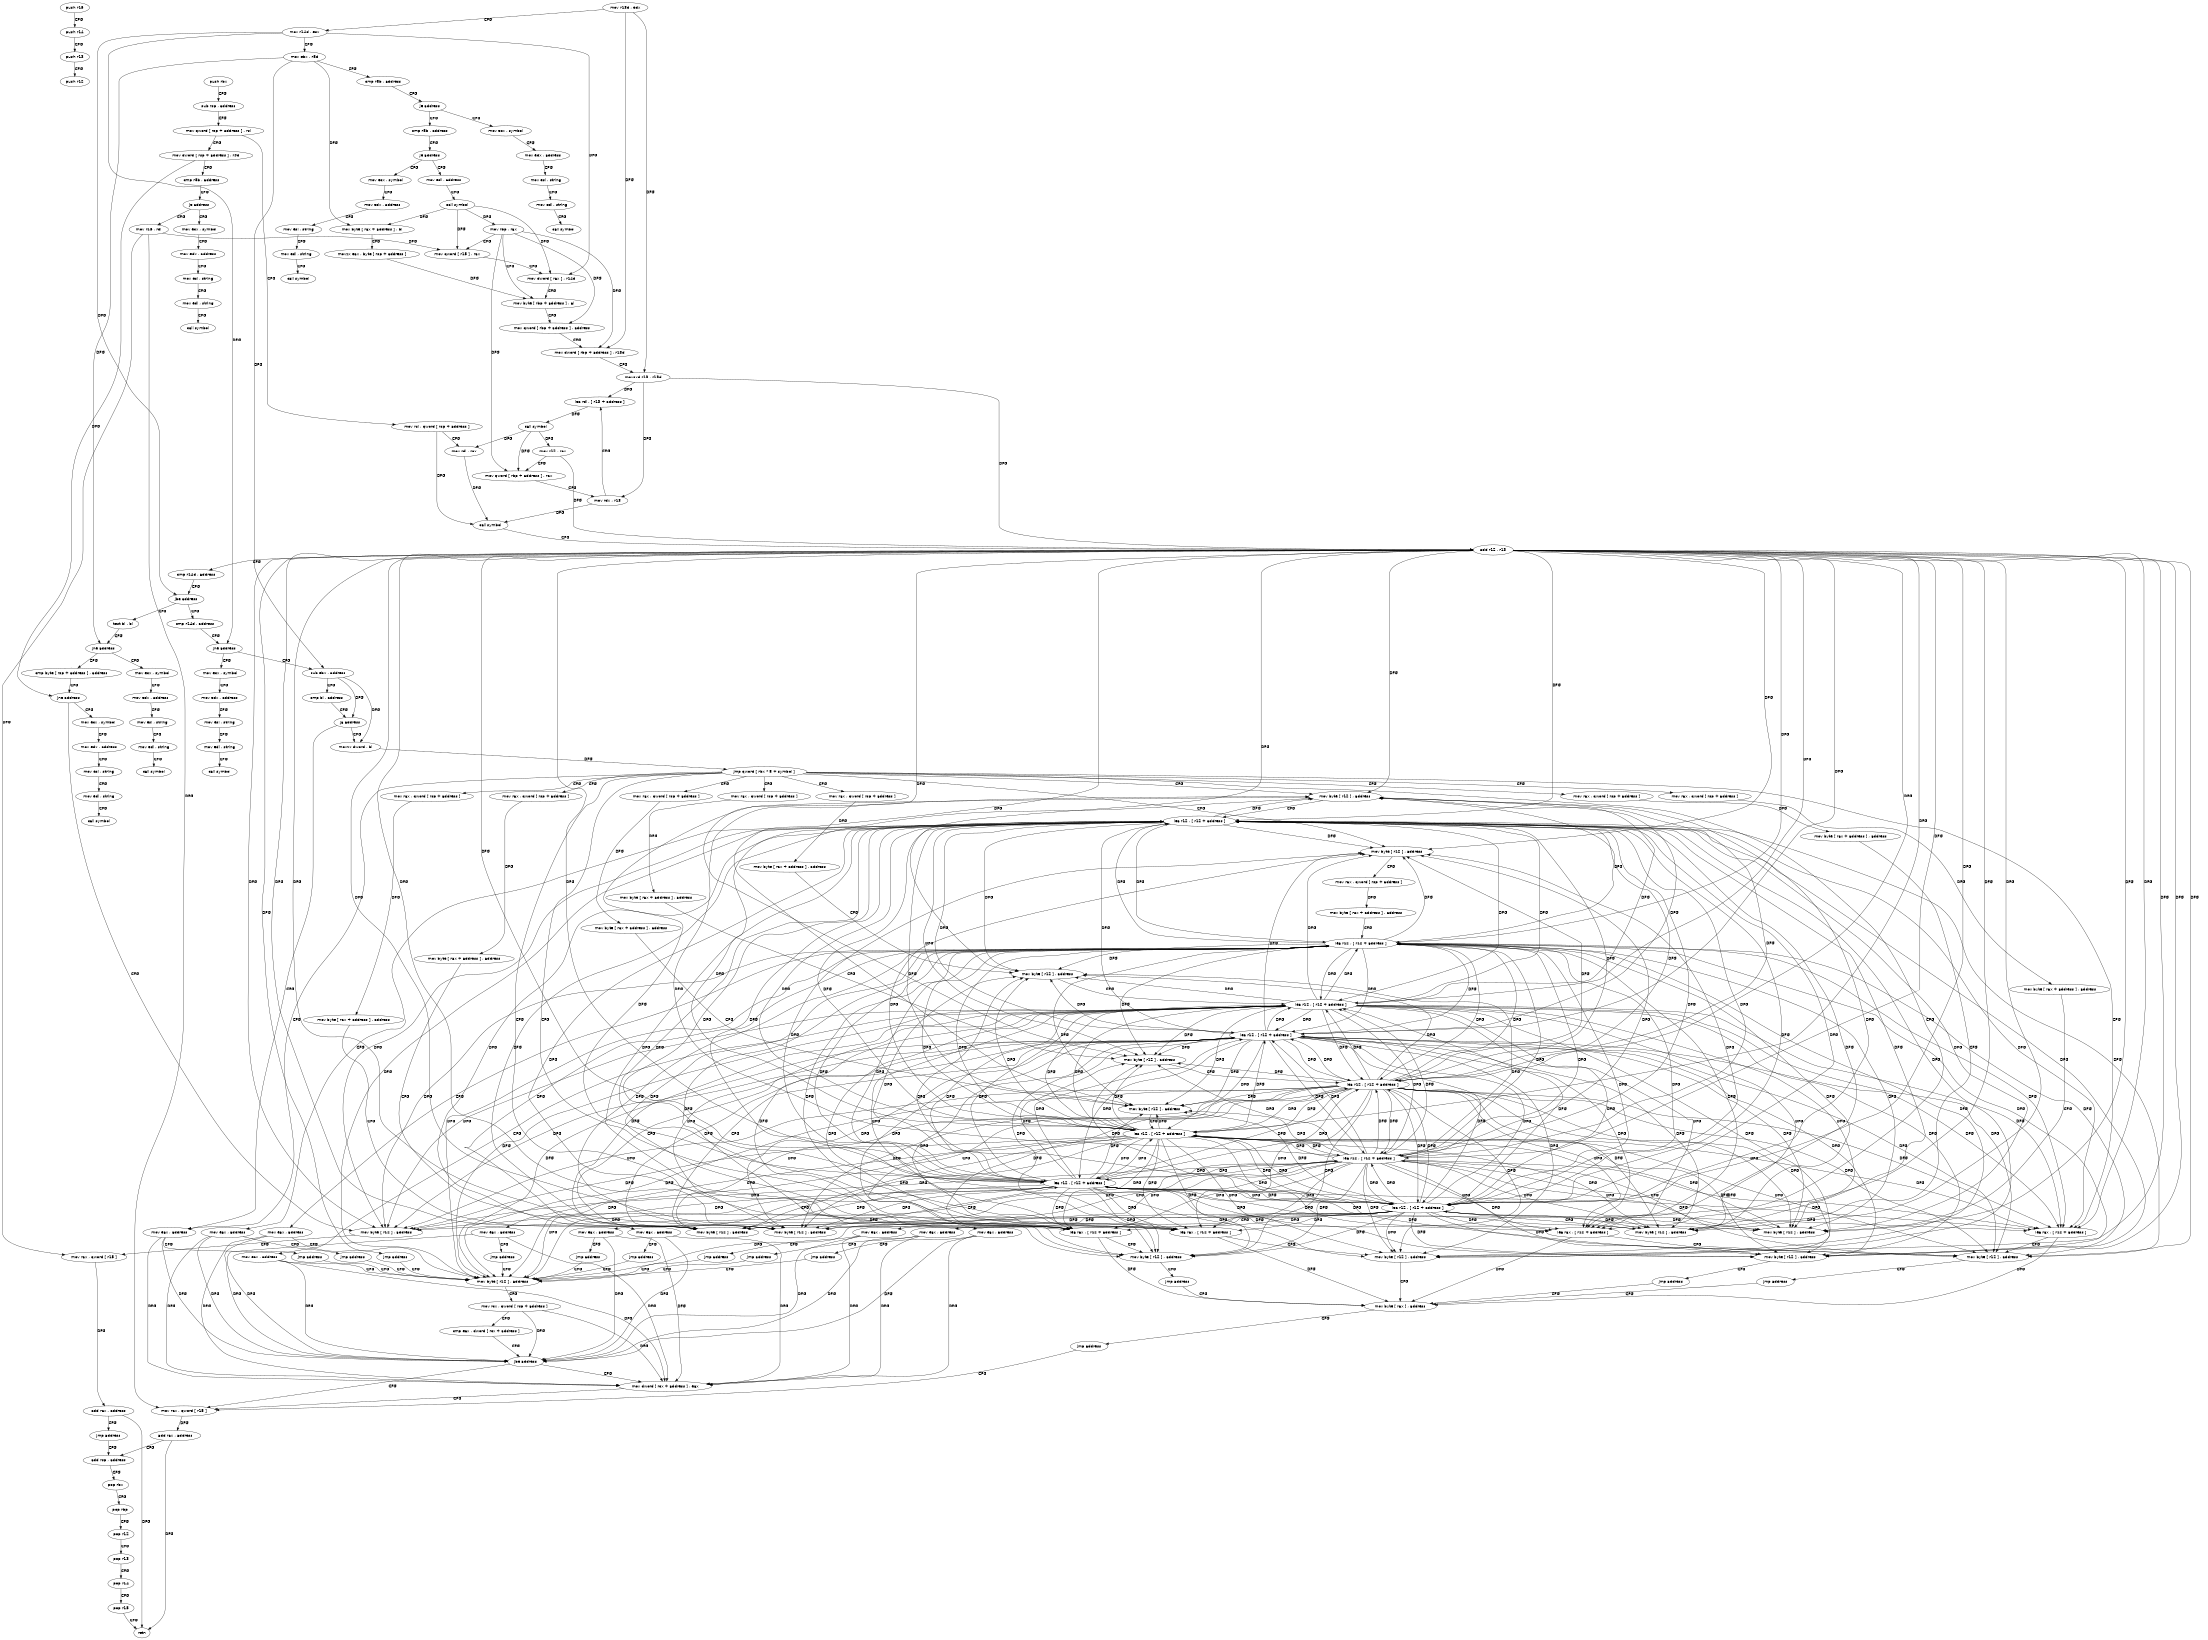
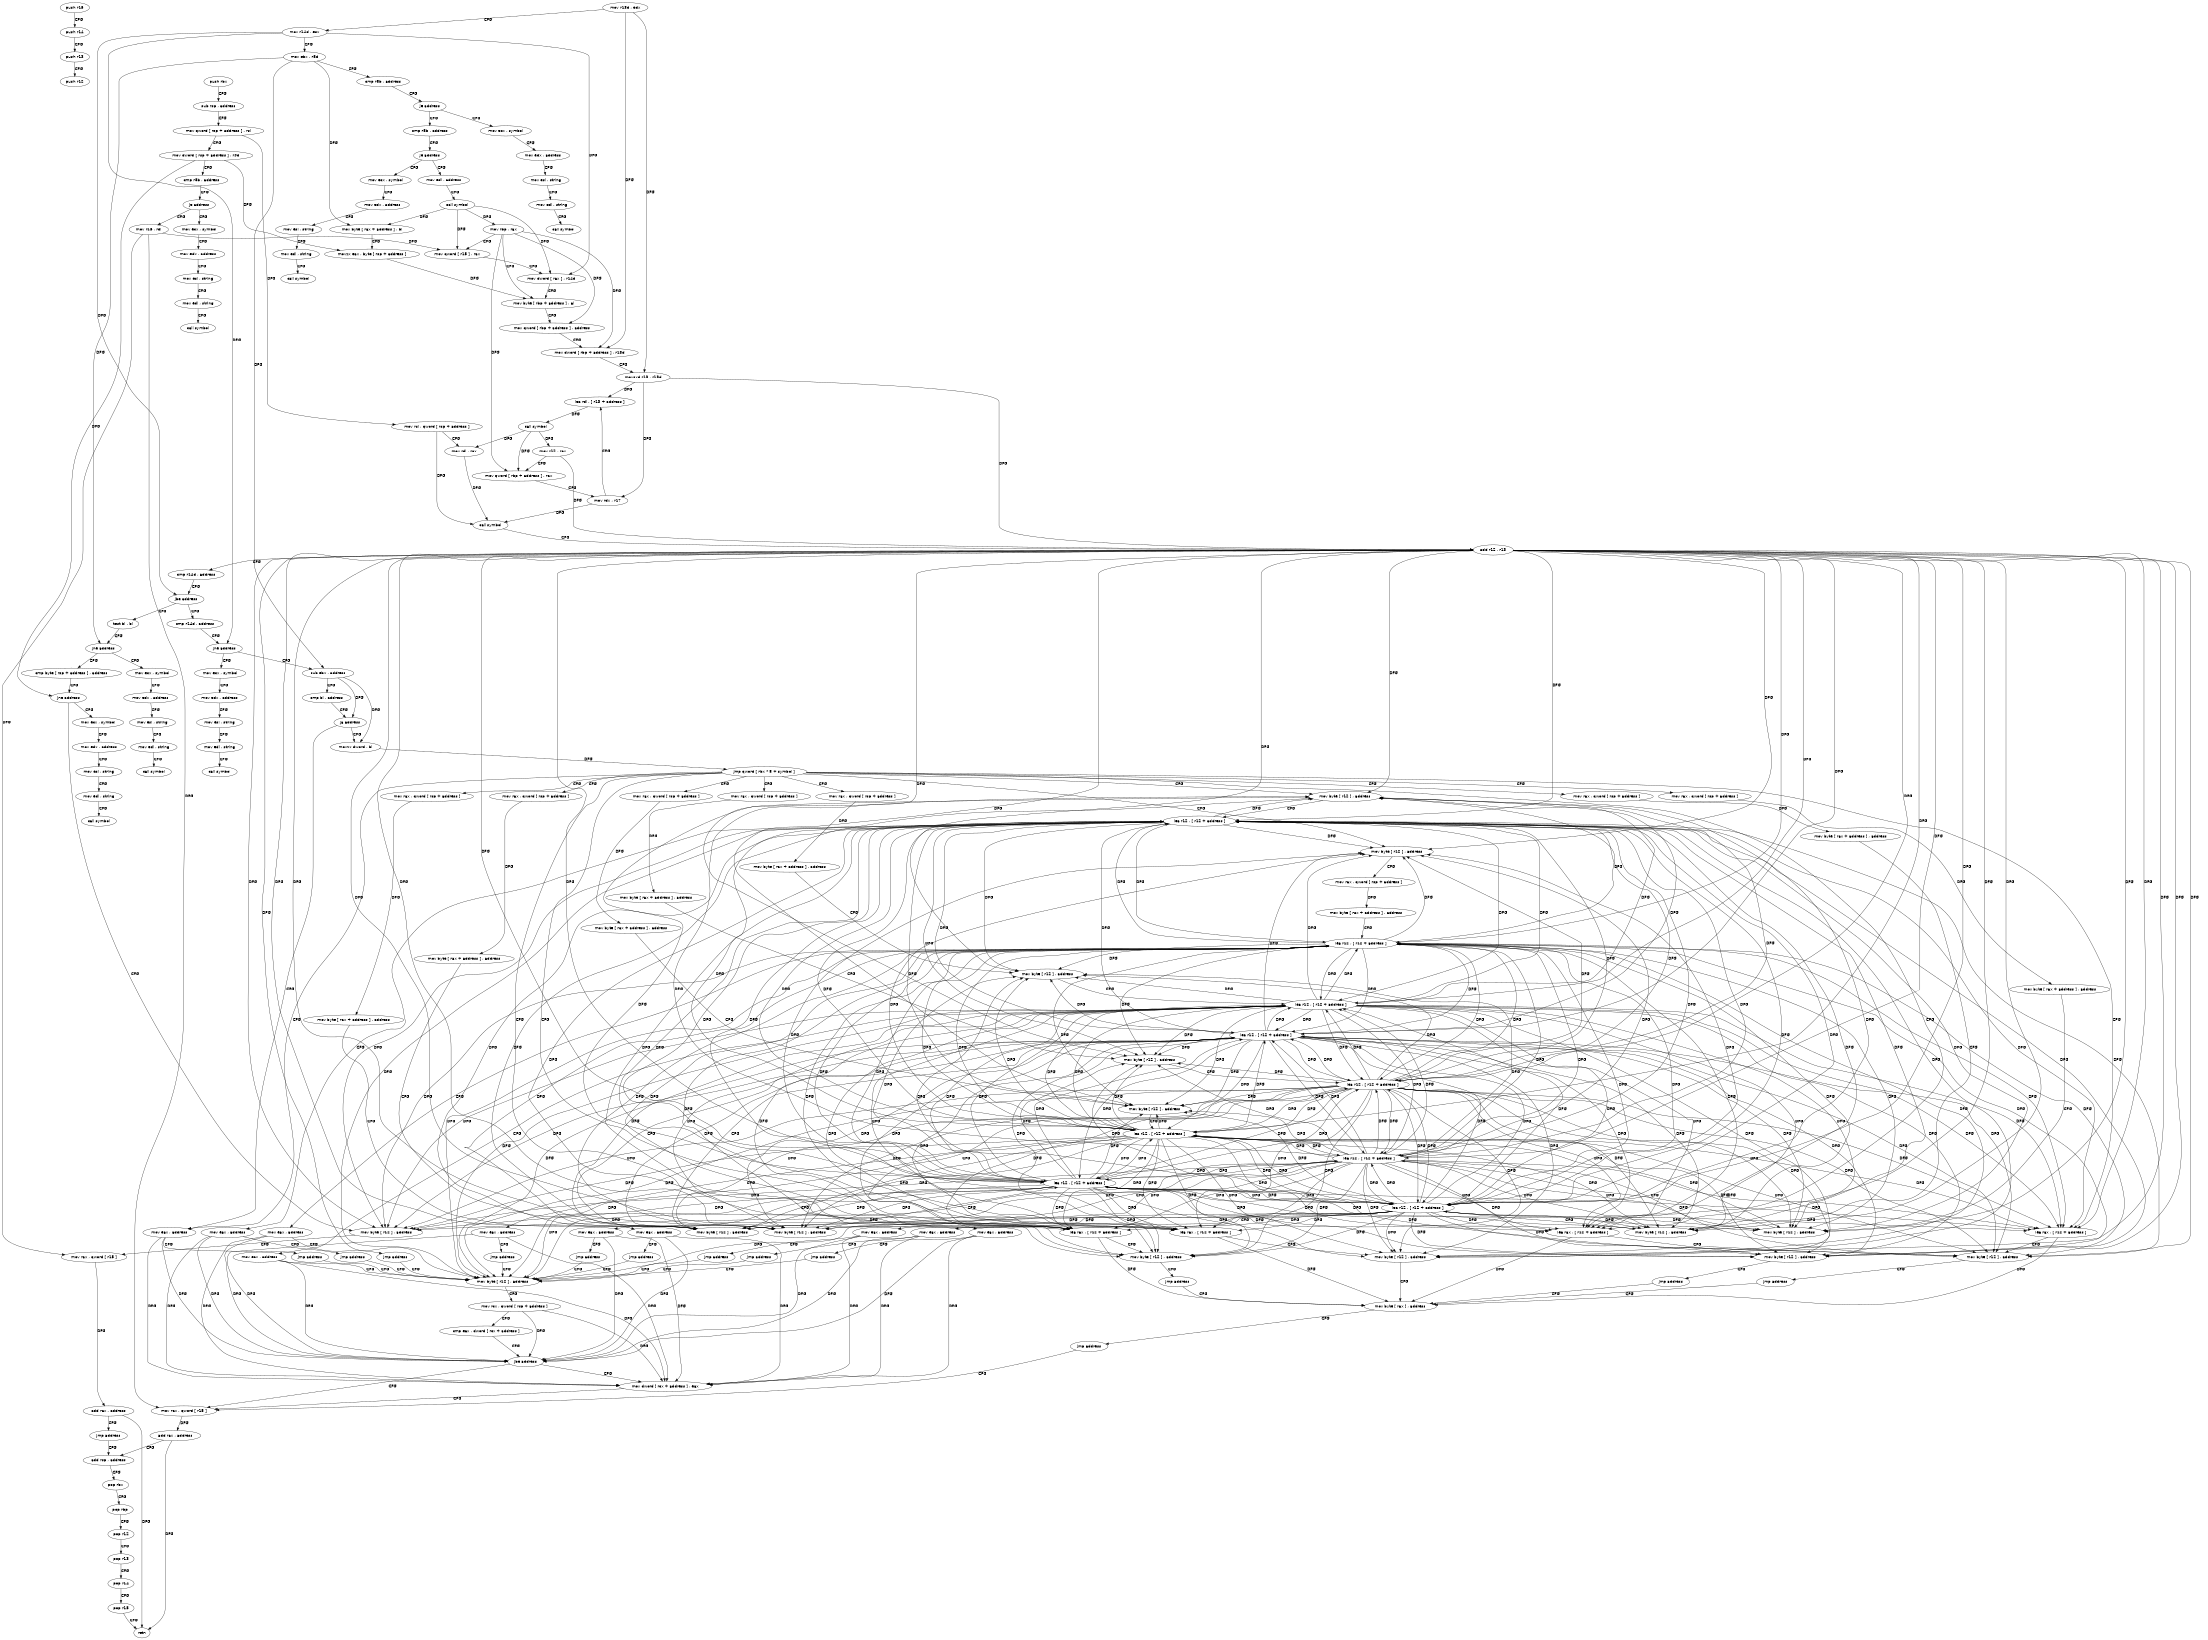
edge "mov dword [ rsp + address ] , r9d" -> "movzx eax , byte [ rsp + address ]": added, label "DFG"
edge "mov qword [ rsp + address ] , rsi" -> "mov rsi , qword [ rsp + address ]": label "CFG" -> "DFG"
node "mov rdx , r13": label "mov rdx , r13" -> "mov rdx , r17"
